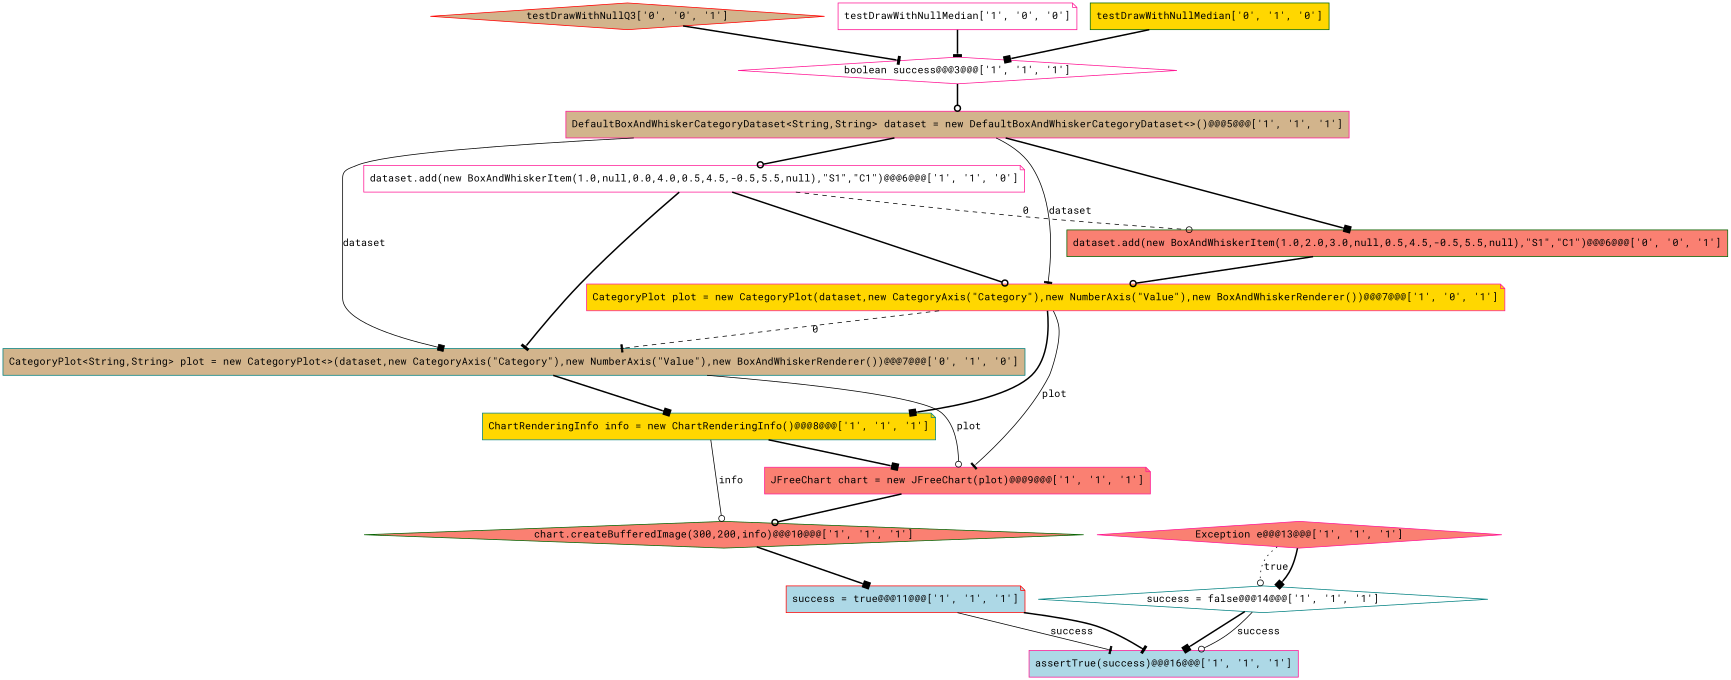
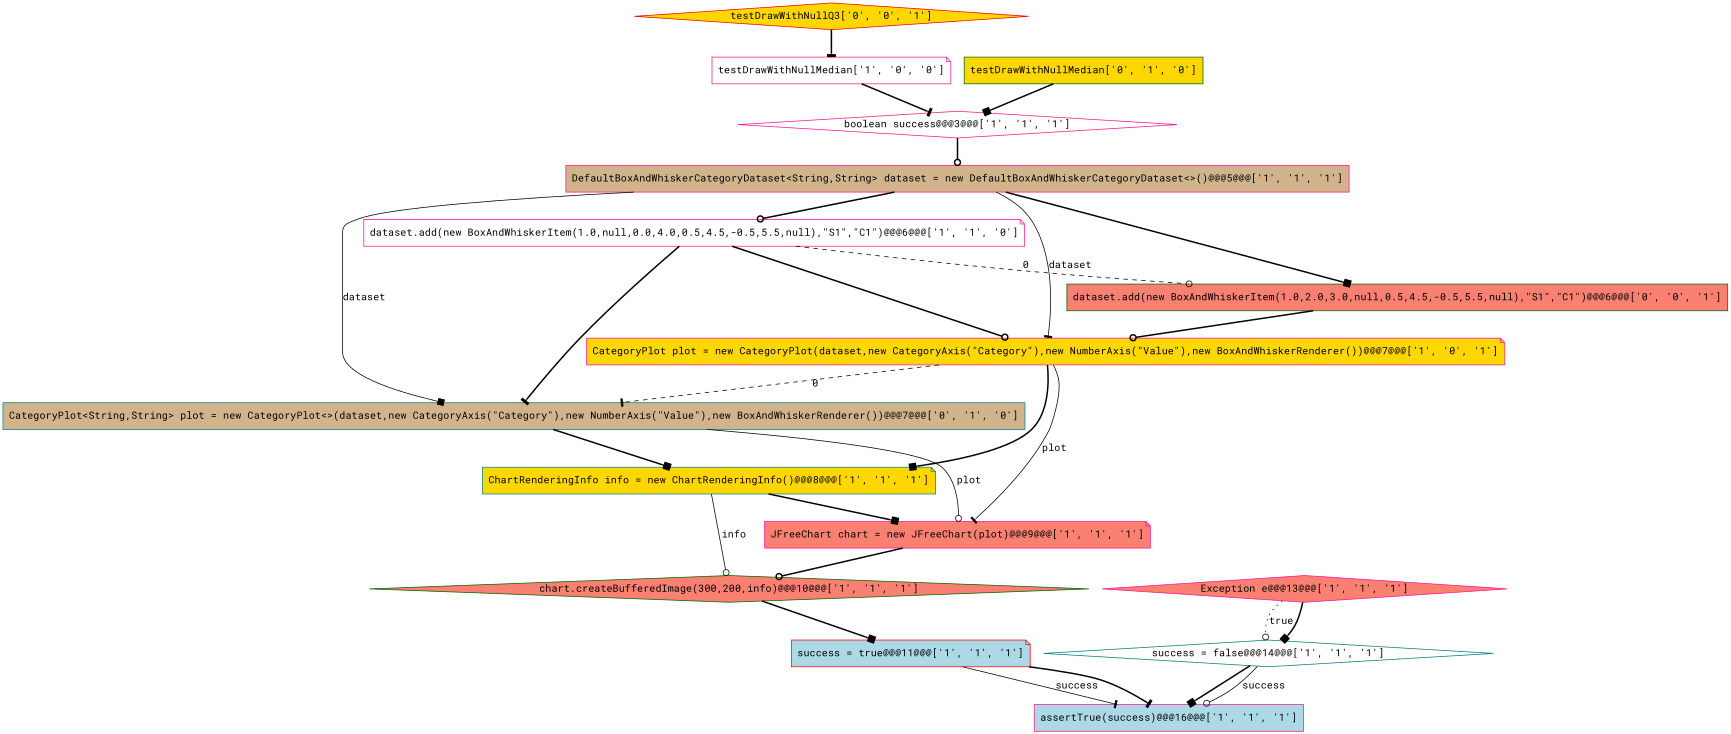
node "testDrawWithNullQ3['0', '0', '1']": fillcolor tan -> gold
edge "testDrawWithNullQ3['0', '0', '1']" -> "boolean success@@@3@@@['1', '1', '1']": now "testDrawWithNullQ3['0', '0', '1']" -> "testDrawWithNullMedian['1', '0', '0']"
